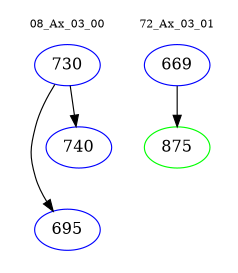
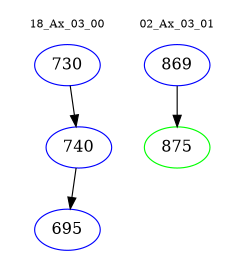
cluster "08_Ax_03_00": label "08_Ax_03_00" -> "18_Ax_03_00"
cluster "72_Ax_03_01": label "72_Ax_03_01" -> "02_Ax_03_01"
node "669": label "669" -> "869"
edge "730" -> "695": now "740" -> "695"
